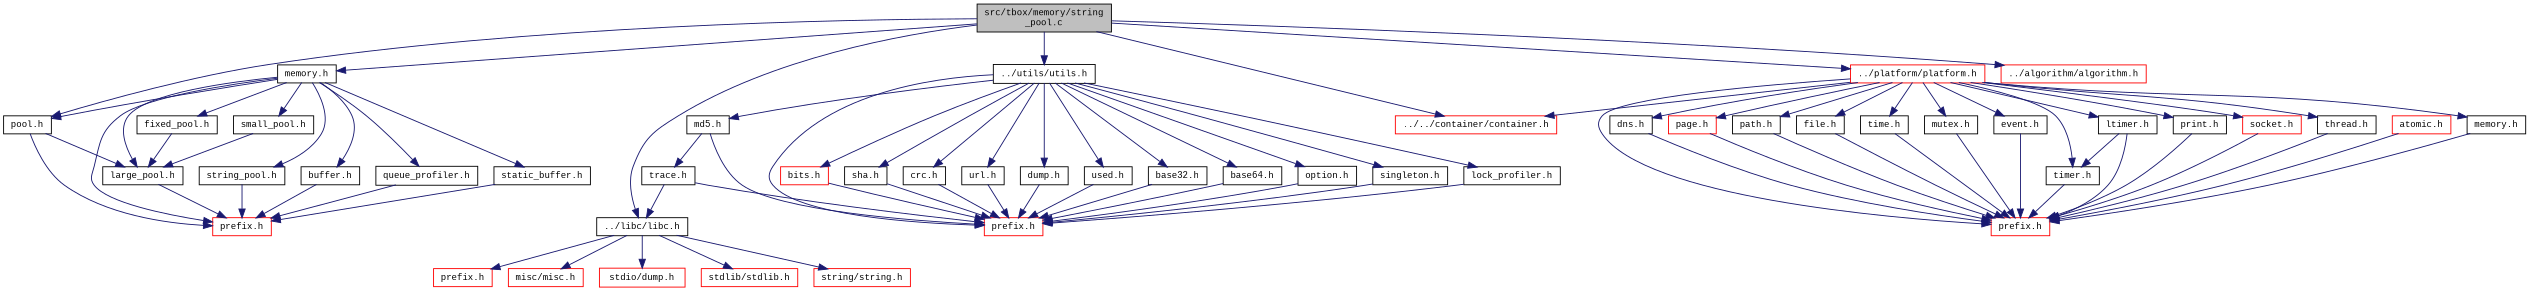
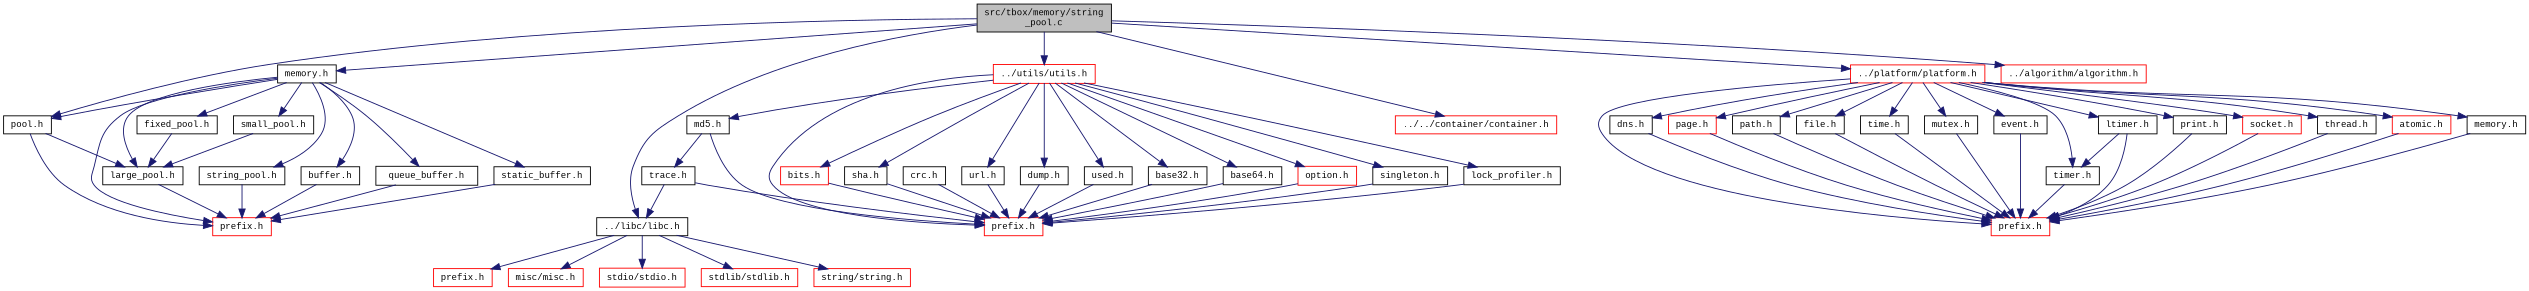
node "../utils/utils.h": color black -> red
edge "../platform/platform.h" -> "../../container/container.h": now "../platform/platform.h" -> "atomic.h"
edge "../utils/utils.h" -> "crc.h": removed
node "queue_profiler.h": label "queue_profiler.h" -> "queue_buffer.h"
node "option.h": color black -> red
node "stdio/dump.h": label "stdio/dump.h" -> "stdio/stdio.h"
